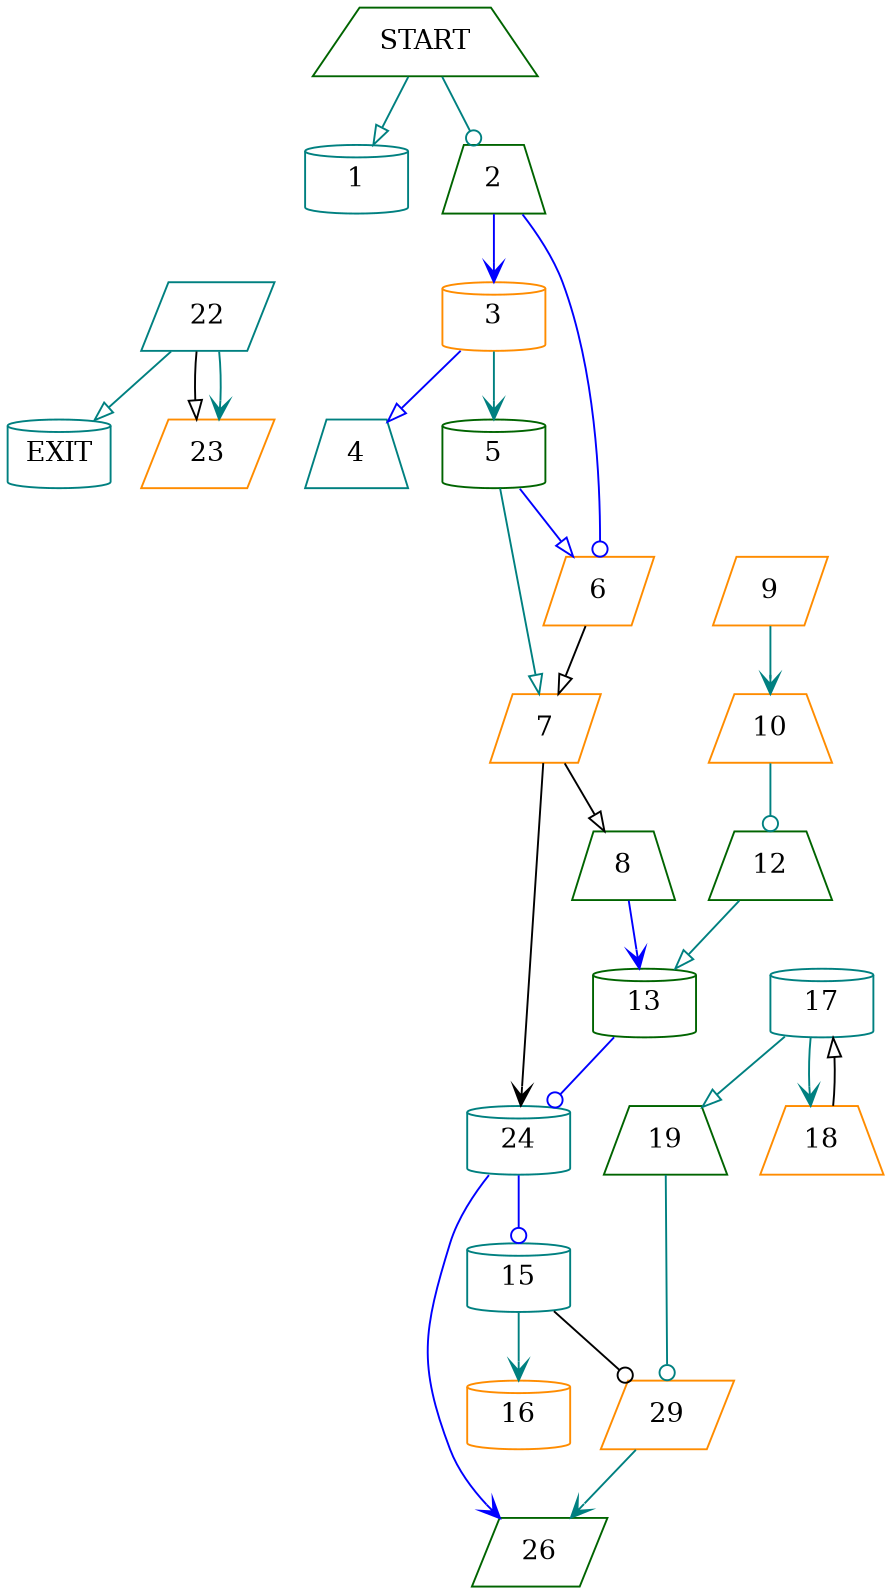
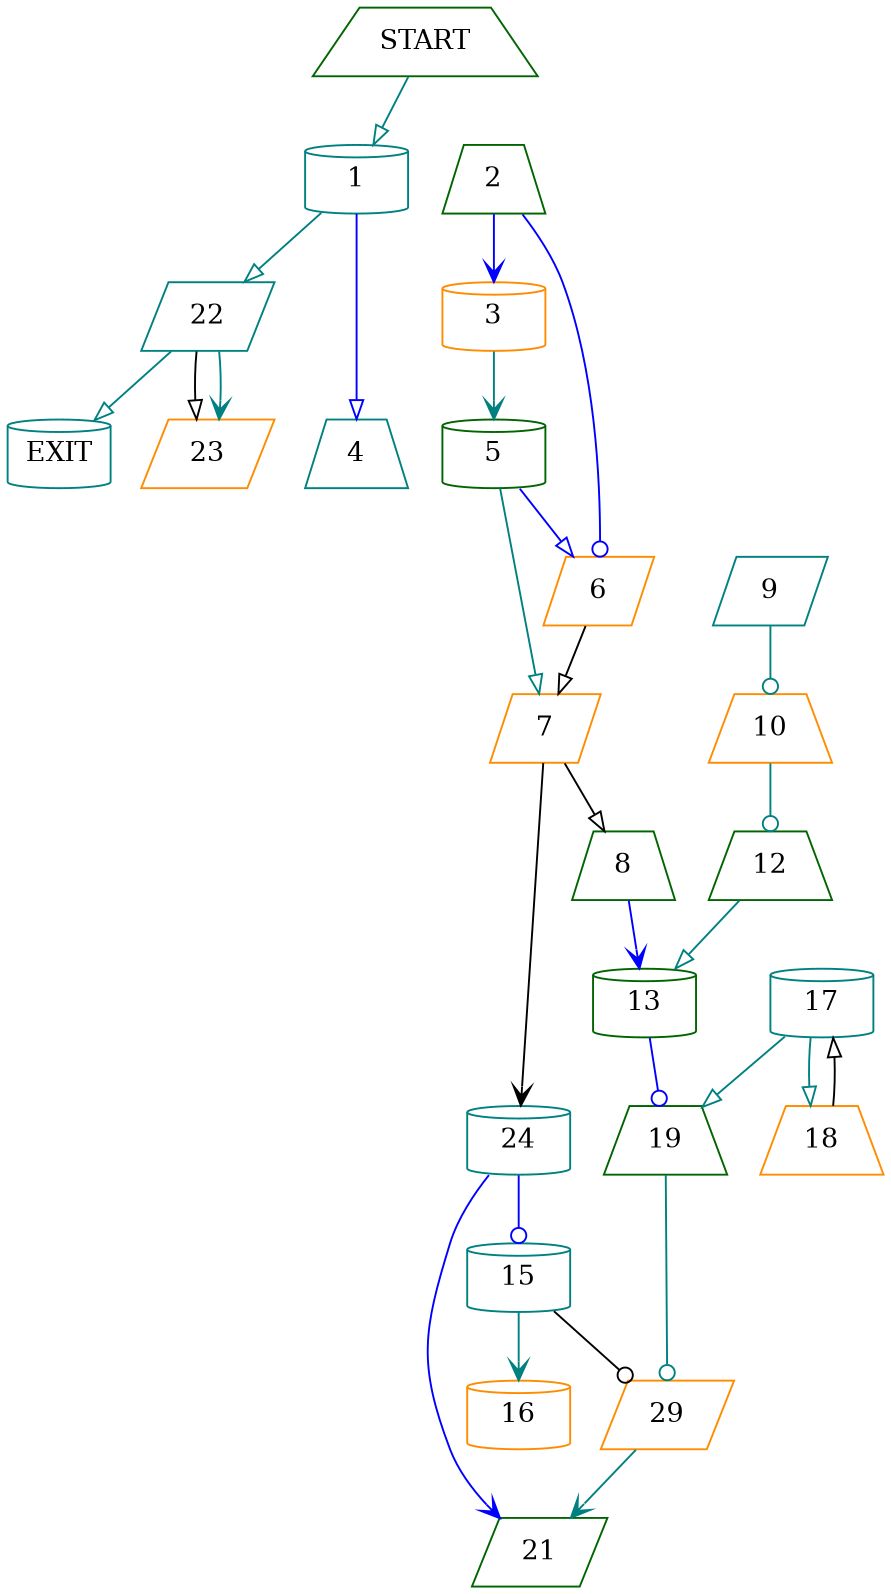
edge "START" -> "2": removed
edge "1" -> "22": added
edge "3" -> "4": now "1" -> "4"
node "9": color darkorange -> teal
edge "9" -> "10": arrowhead vee -> odot
edge "17" -> "18": arrowhead vee -> onormal
edge "13" -> "24": now "13" -> "19"
node "26": label "26" -> "21"
